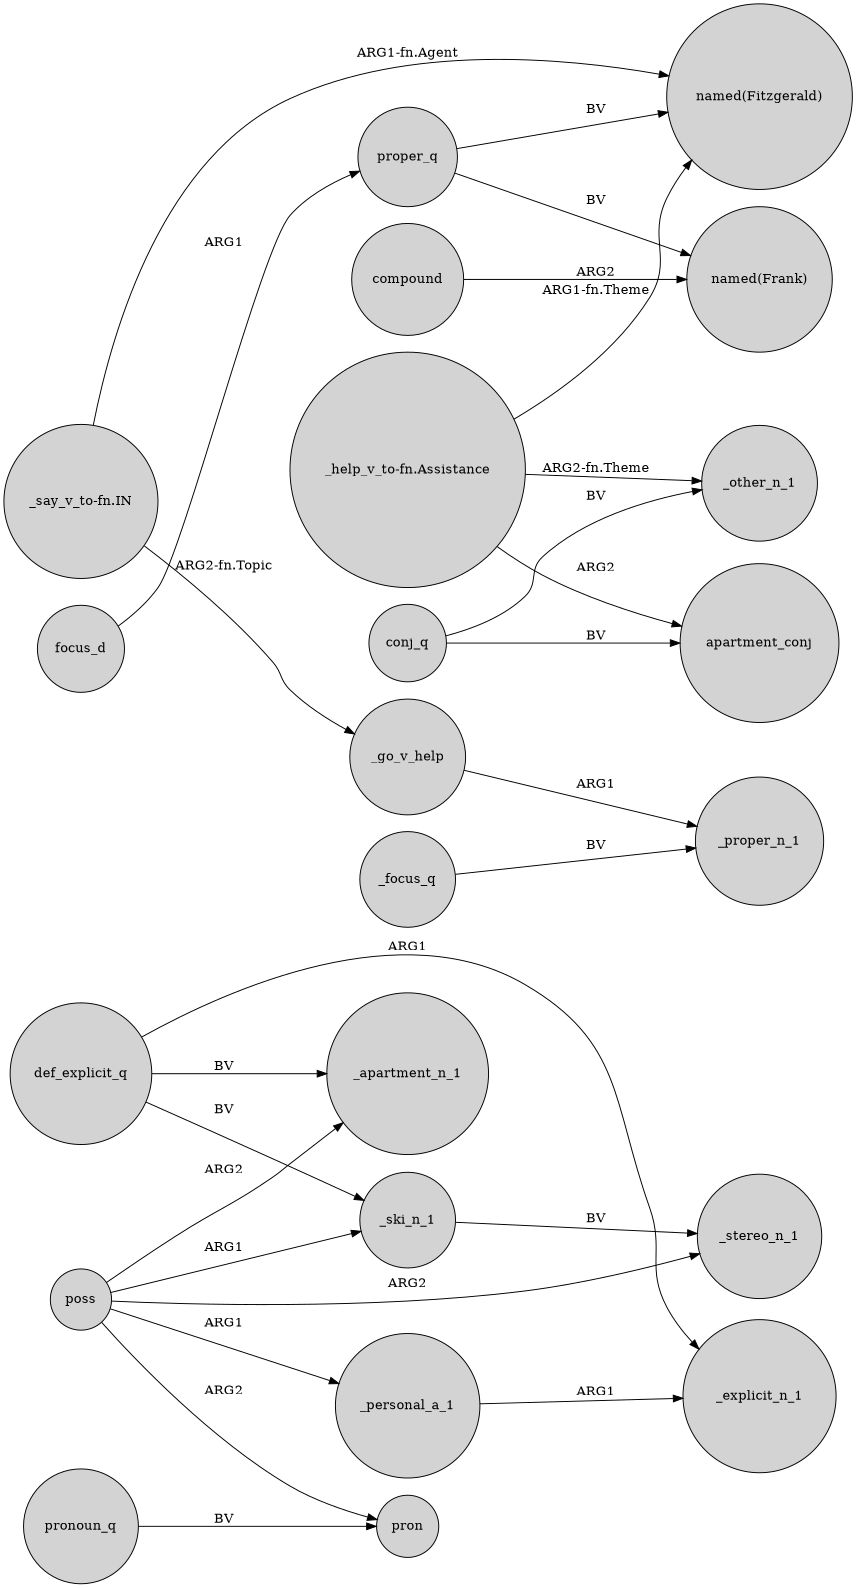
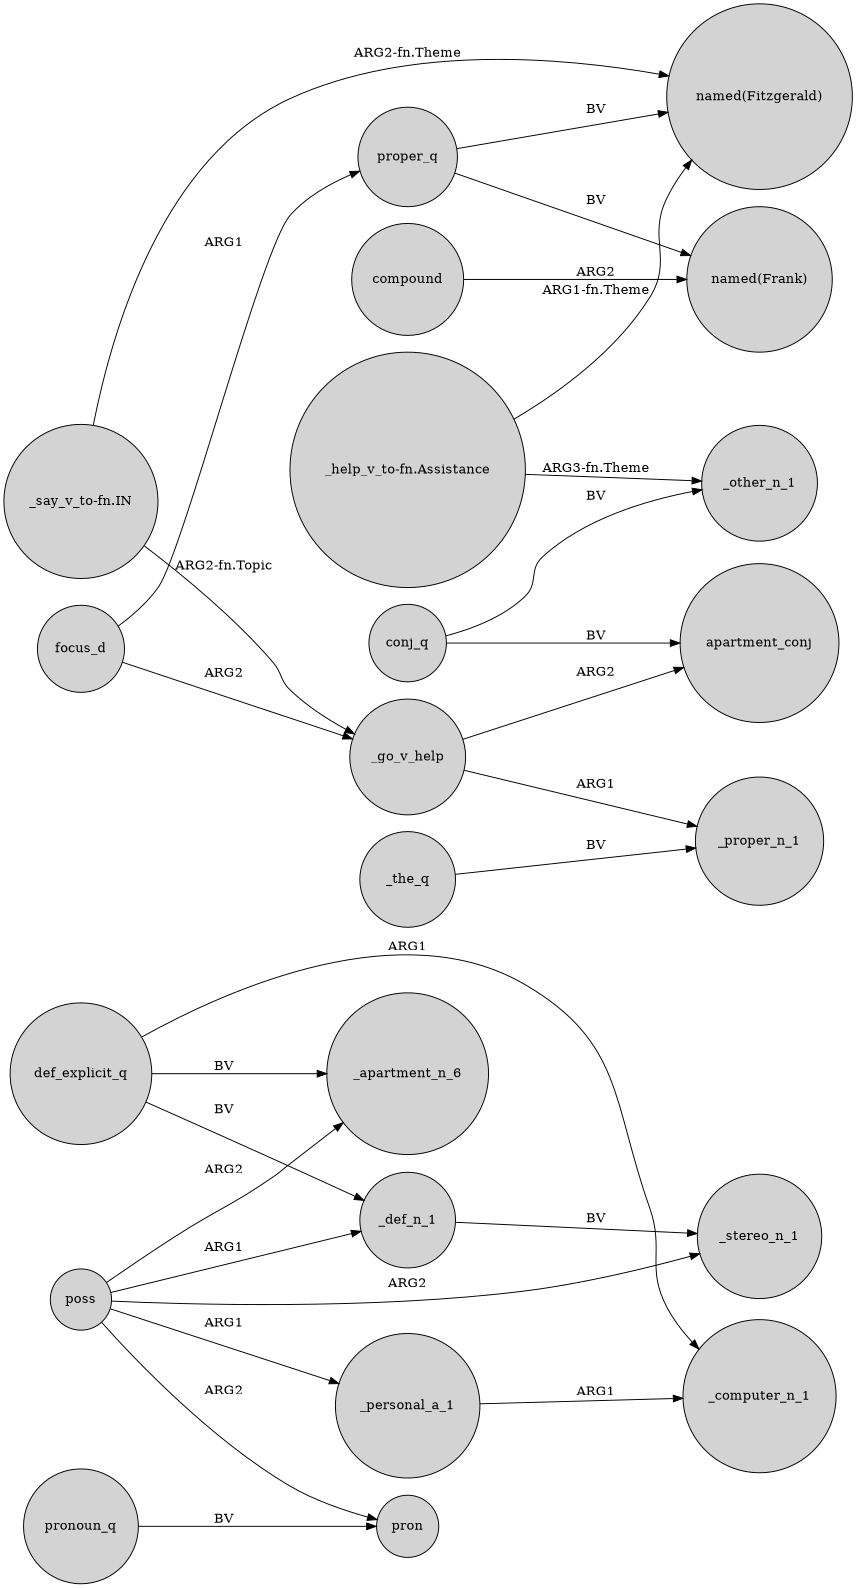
edge "_say_v_to-fn.IN" -> "named(Fitzgerald)": label "ARG1-fn.Agent" -> "ARG2-fn.Theme"
edge "_help_v_to-fn.Assistance" -> "_other_n_1": label "ARG2-fn.Theme" -> "ARG3-fn.Theme"
edge "_help_v_to-fn.Assistance" -> "apartment_conj": now "_go_v_help" -> "apartment_conj"
edge "focus_d" -> "_go_v_help": added, label "ARG2"
node "_focus_q": label "_focus_q" -> "_the_q"
node "_apartment_n_1": label "_apartment_n_1" -> "_apartment_n_6"
node "_ski_n_1": label "_ski_n_1" -> "_def_n_1"
node "_explicit_n_1": label "_explicit_n_1" -> "_computer_n_1"
